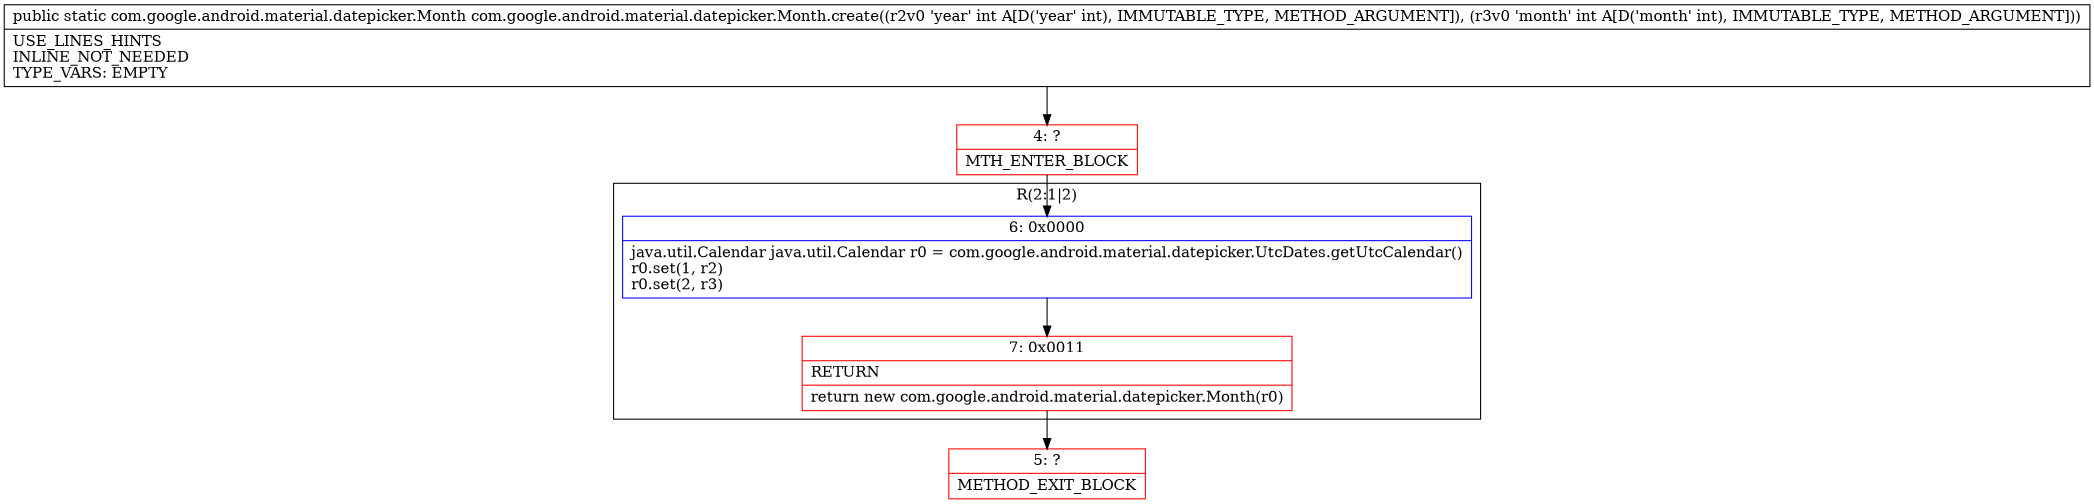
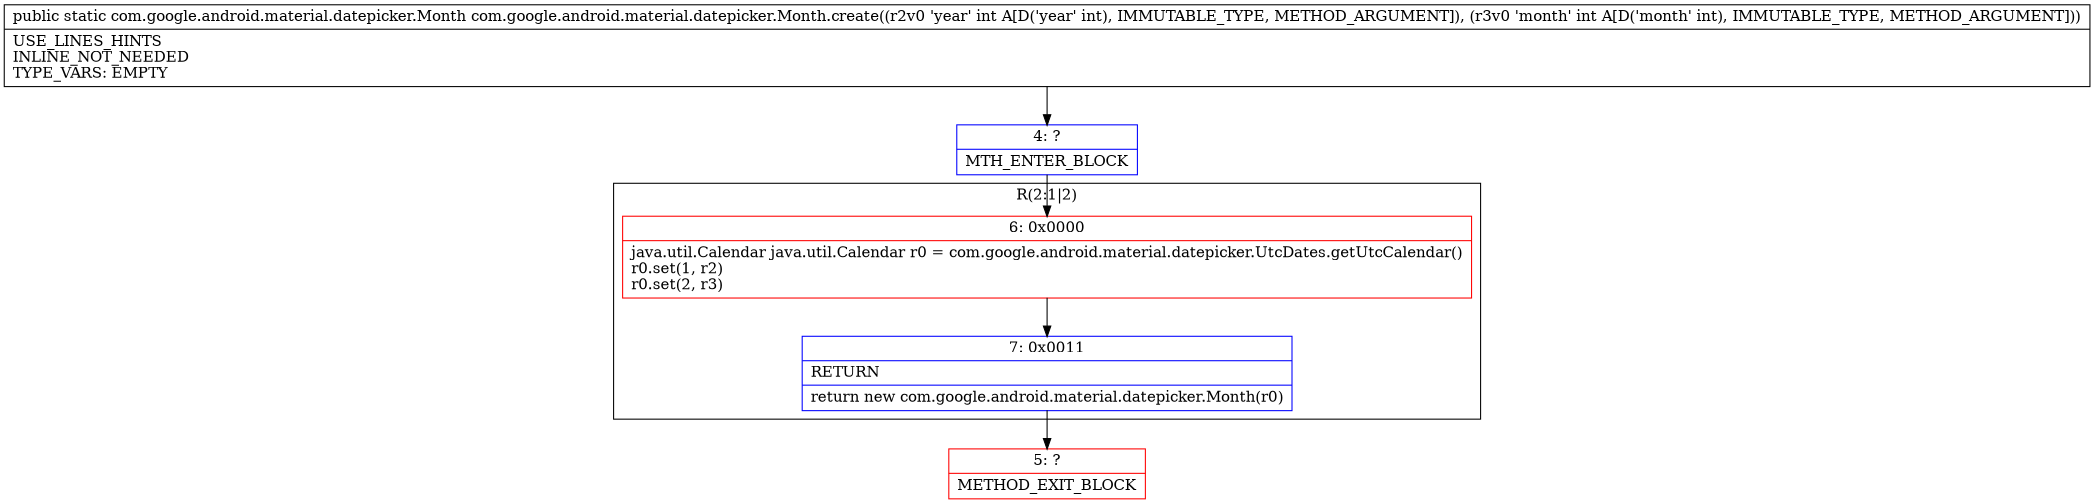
node "4: ?": color red -> blue
node "6: 0x0000": color blue -> red
node "7: 0x0011": color red -> blue
